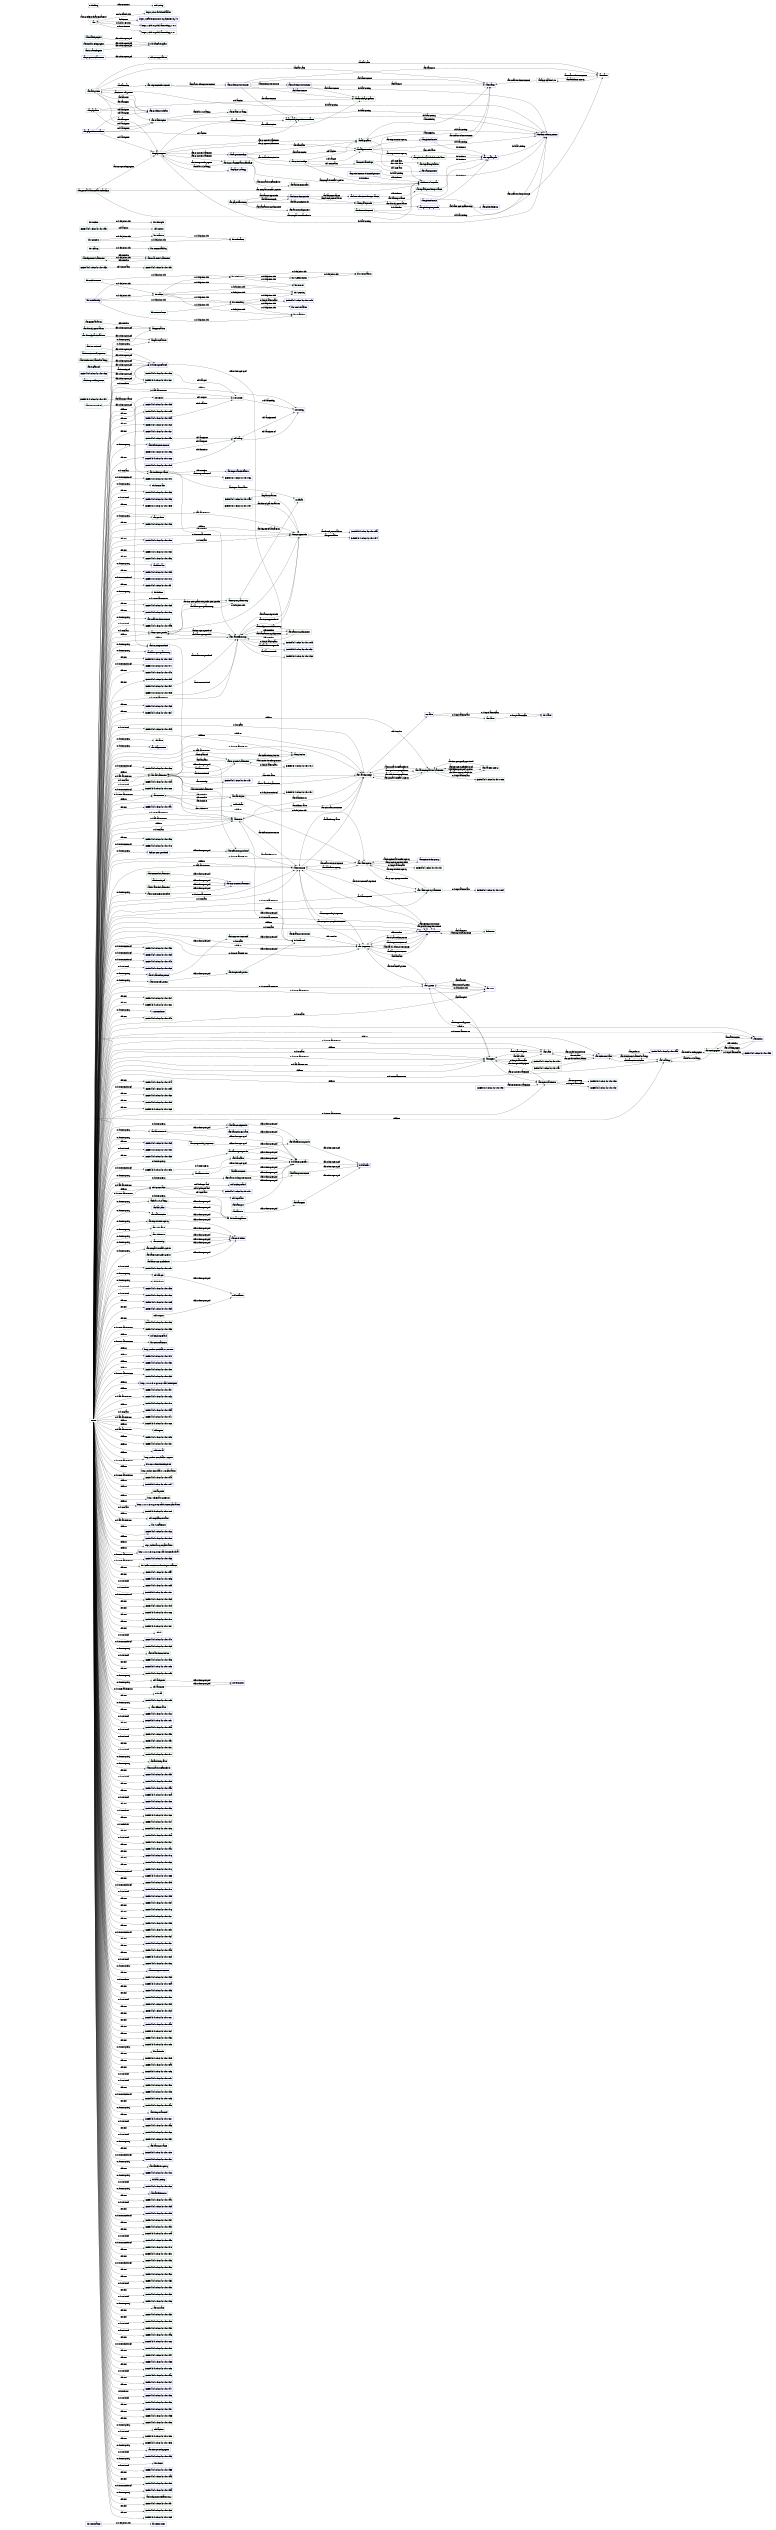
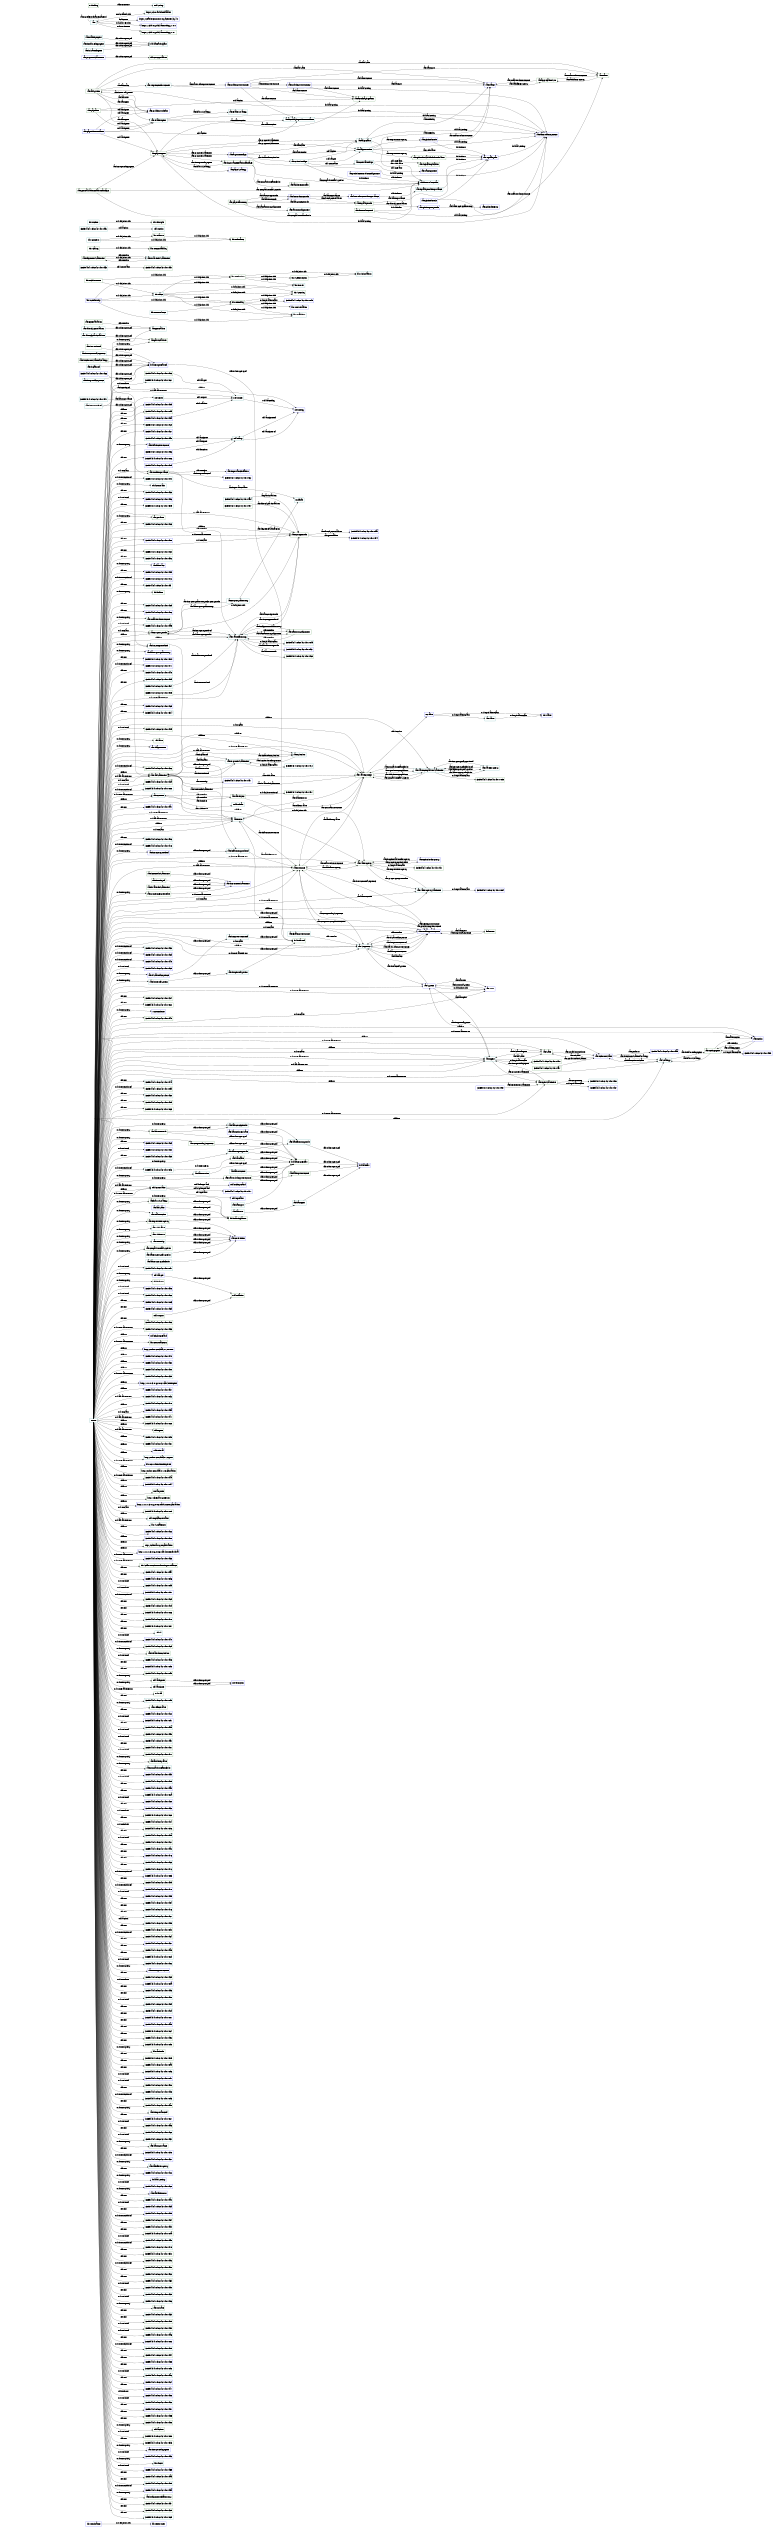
edge "vae:state2" -> "vae:aggregationSum": added, label "vae:satisfiesProperty"
edge "-3859d484:18bc04c71f0:-7fc6" -> "-3859d484:18bc04c71f0:-7ec1": now "-3859d484:18bc04c71f0:-7fc6" -> "vae:VaeStatement"
node "fcf:isPropertyNodeOf": label "fcf:isPropertyNodeOf" -> "vae:isPropertyNodeOf"
edge "NULL" -> "vae:PropertyTaxonomy": removed, label "owl:someValuesFrom"
edge "NULL" -> "-3859d484:18bc04c71f0:-7fde": label "rdf:rest" -> "odrl:action"
